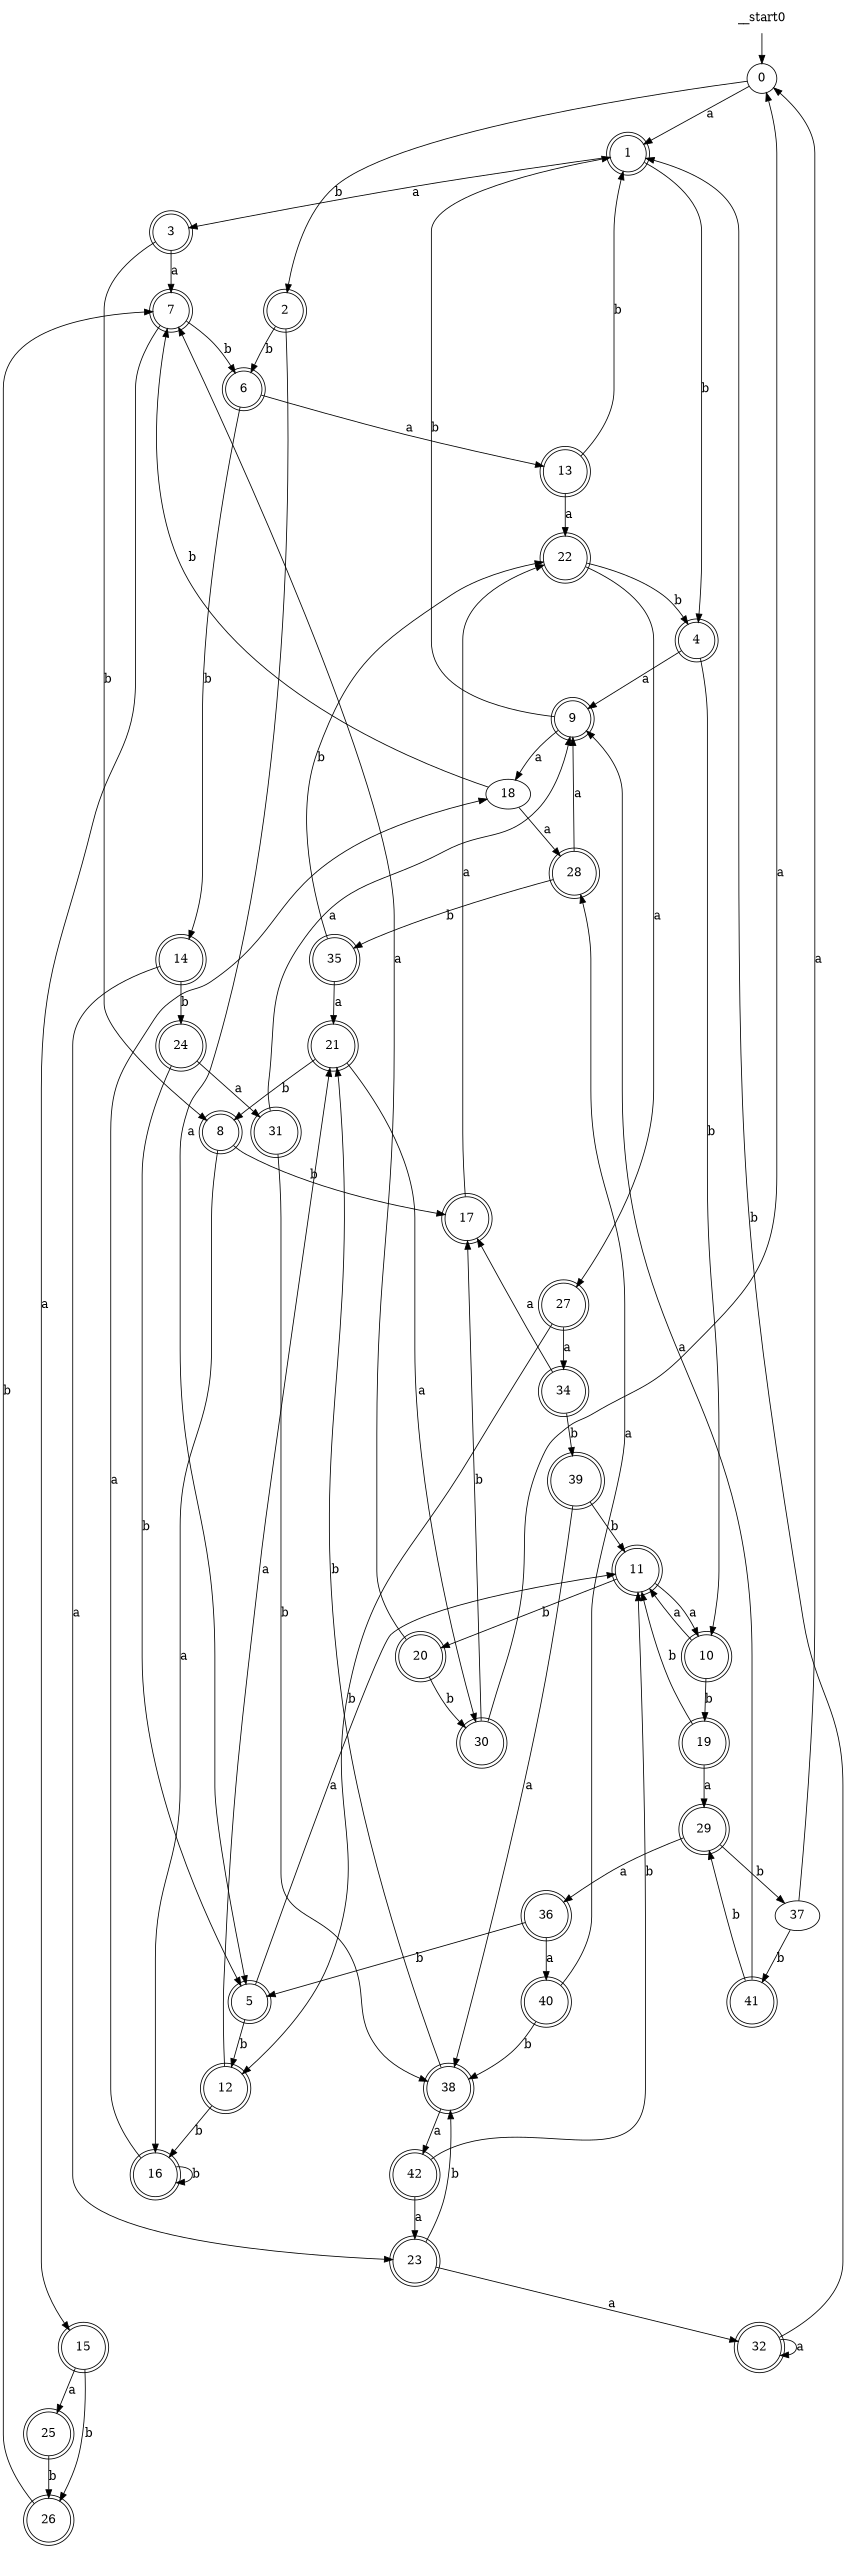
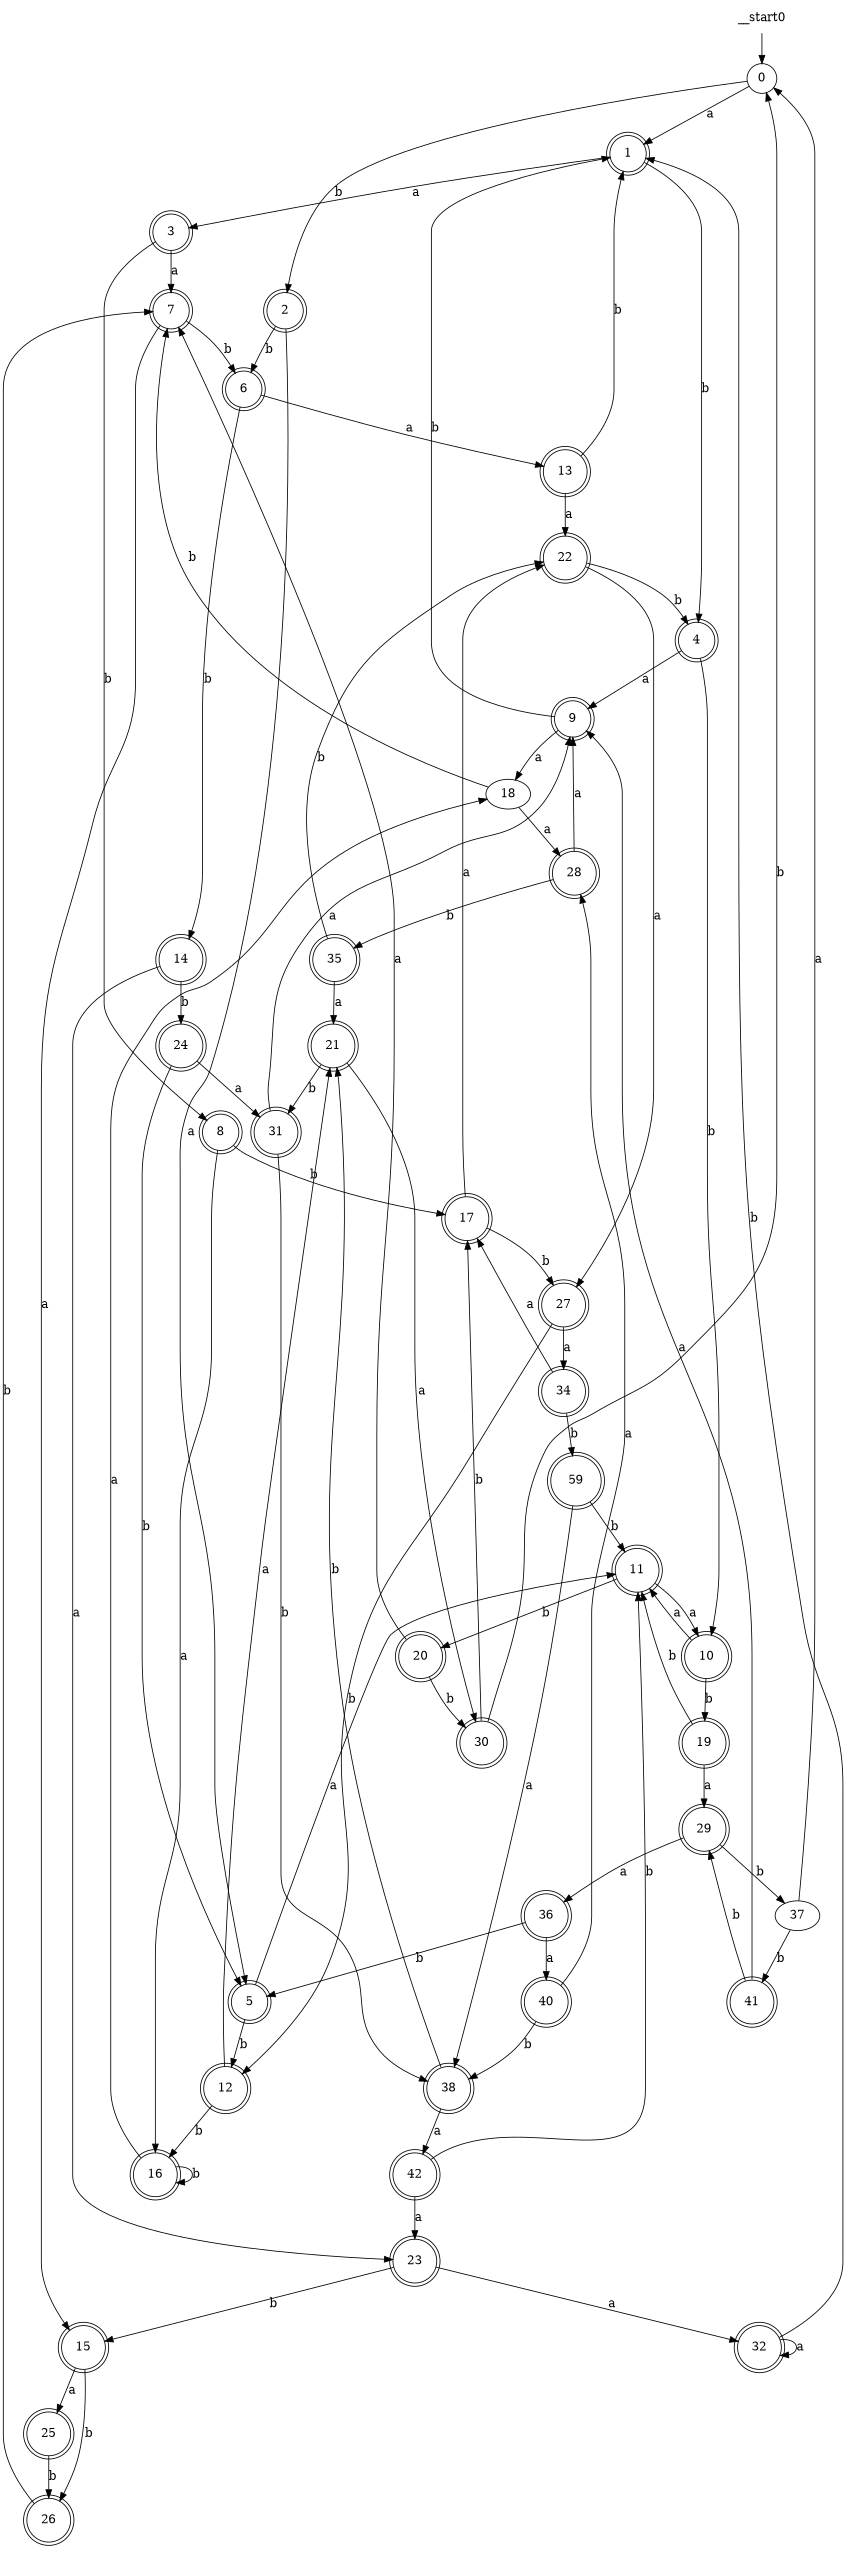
edge "30" -> "0": label "a" -> "b"
edge "21" -> "8": now "21" -> "31"
edge "17" -> "27": added, label "b"
node "39": label "39" -> "59"
edge "23" -> "38": now "23" -> "15"
